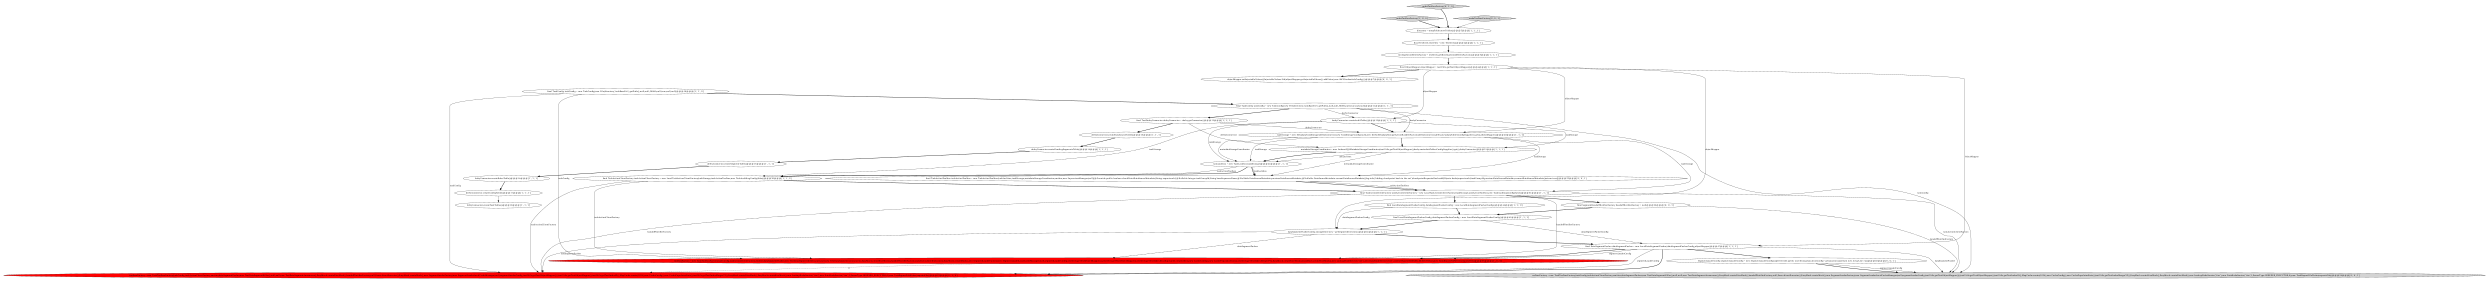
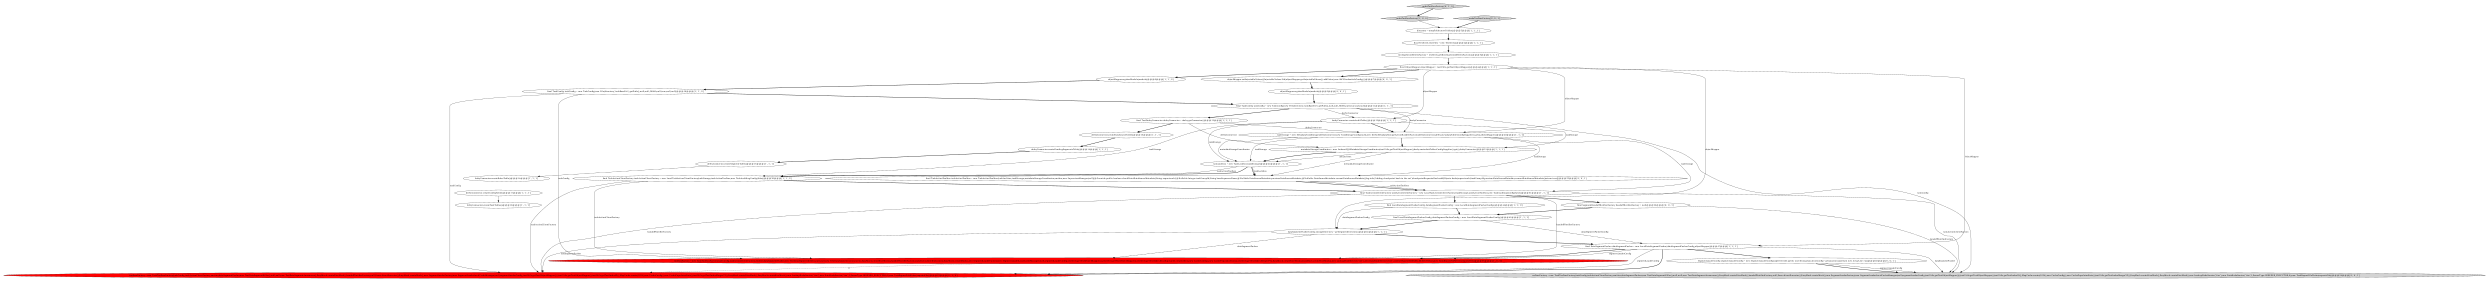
edge "makeToolboxFactory['0', '1', '0']" -> "directory = tempFolder.newFolder()@@@3@@@['1', '1', '1']": now "makeToolboxFactory['0', '1', '0']" -> "makeToolboxFactory['1', '0', '0']"
edge "makeToolboxFactory['1', '0', '0']" -> "directory = tempFolder.newFolder()@@@3@@@['1', '1', '1']": style bold -> solid
edge "makeToolboxFactory['0', '0', '1']" -> "directory = tempFolder.newFolder()@@@3@@@['1', '1', '1']": style solid -> bold
node "objectMapper.registerModule(module)@@@8@@@['1', '1', '0']": added
node "objectMapper.registerModule(module)@@@9@@@['0', '0', '1']": added
edge "derbyConnector.createSegmentTable()@@@15@@@['1', '1', '1']" -> "derbyConnector.createRulesTable()@@@16@@@['1', '1', '1']": style bold -> solid
edge "derbyConnector.createRulesTable()@@@16@@@['1', '1', '1']" -> "derbyConnector.createConfigTable()@@@17@@@['1', '1', '1']": removed
